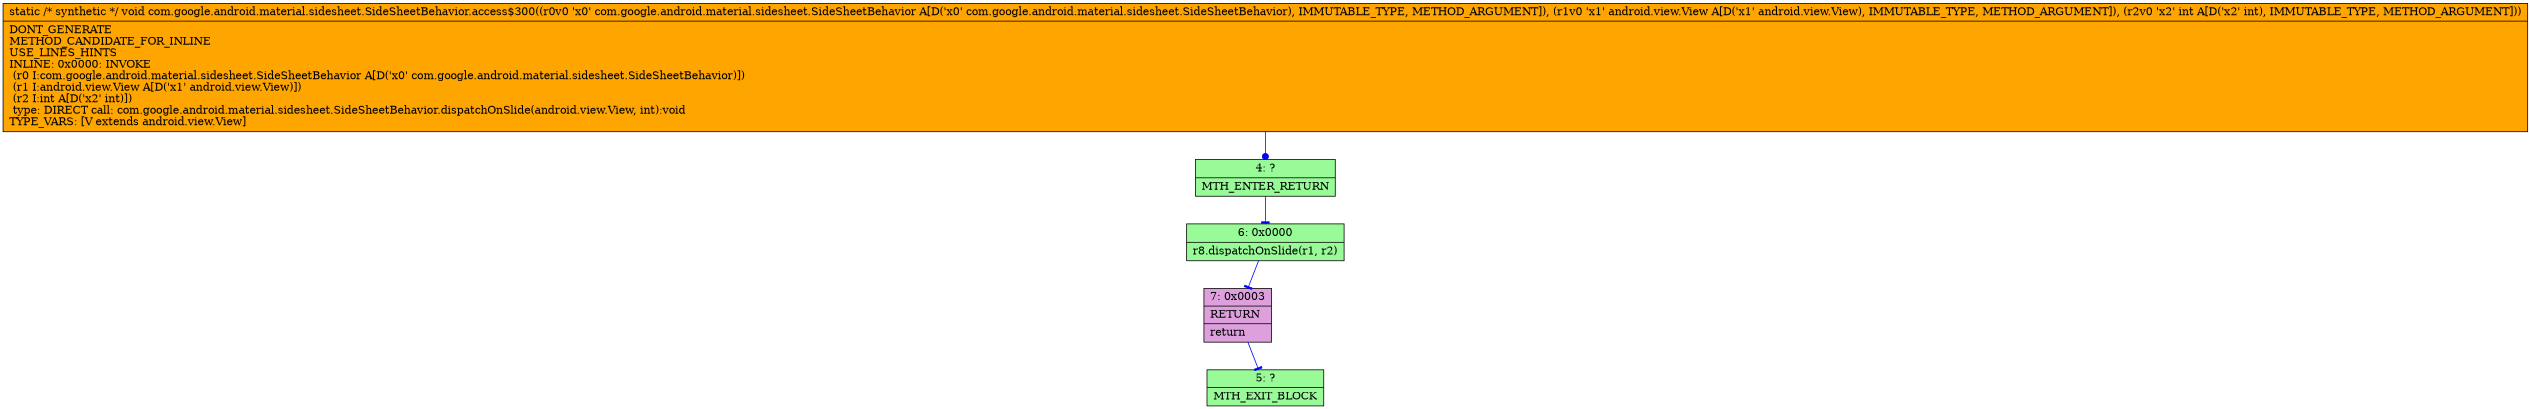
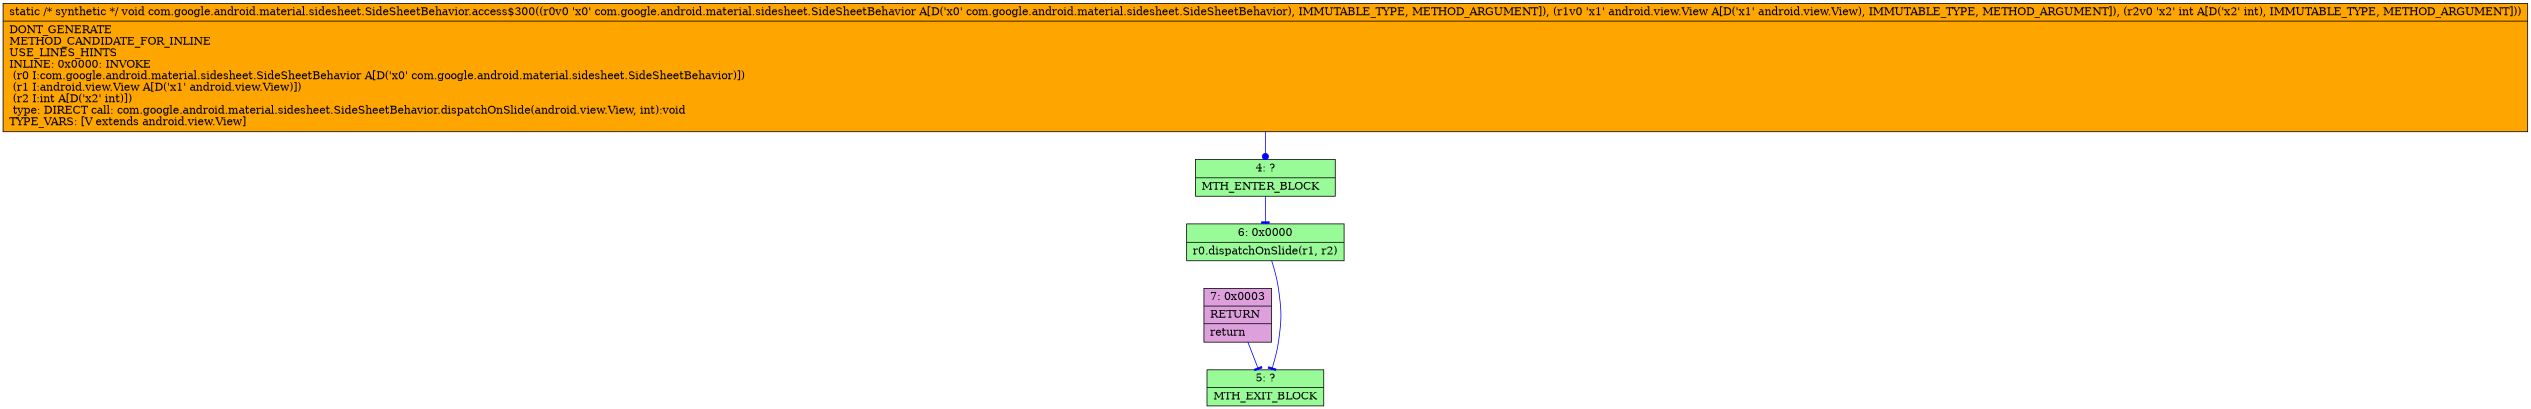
node "4: ?": text "MTH_ENTER_RETURN" -> "MTH_ENTER_BLOCK"
node "6: 0x0000": text "r8.dispatchOnSlide(r1, r2)" -> "r0.dispatchOnSlide(r1, r2)"
edge "6: 0x0000" -> "7: 0x0003": now "6: 0x0000" -> "5: ?"
